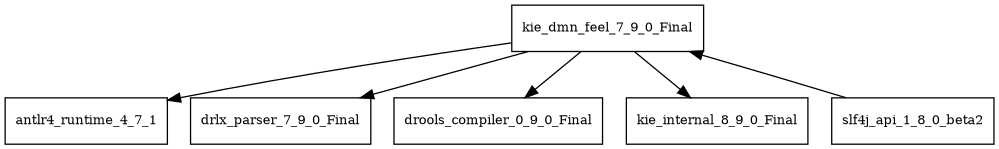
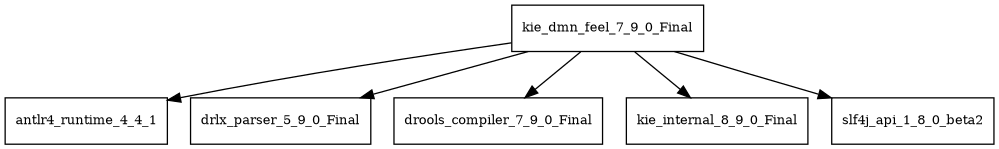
edge "slf4j_api_1_8_0_beta2" -> "kie_dmn_feel_7_9_0_Final": reversed
node "antlr4_runtime_4_7_1": label "antlr4_runtime_4_7_1" -> "antlr4_runtime_4_4_1"
node "drlx_parser_7_9_0_Final": label "drlx_parser_7_9_0_Final" -> "drlx_parser_5_9_0_Final"
node "drools_compiler_0_9_0_Final": label "drools_compiler_0_9_0_Final" -> "drools_compiler_7_9_0_Final"
